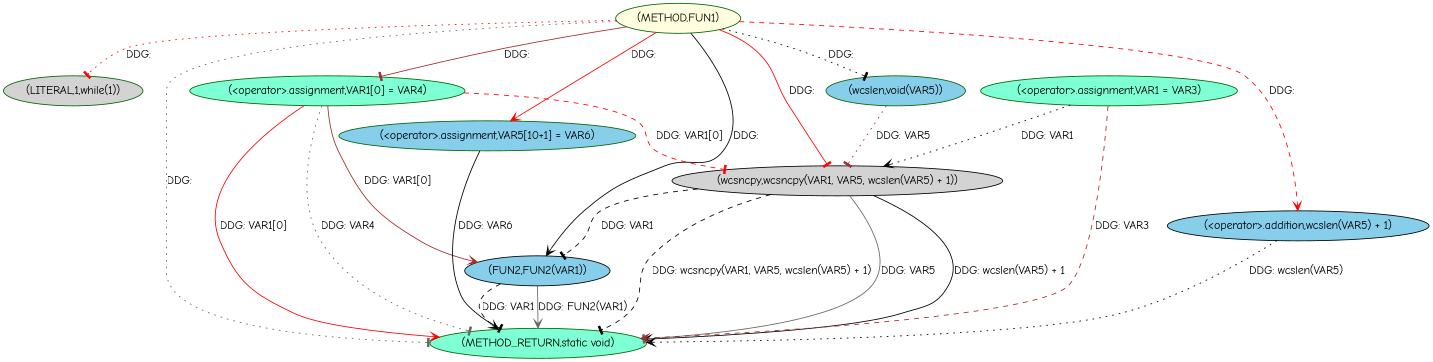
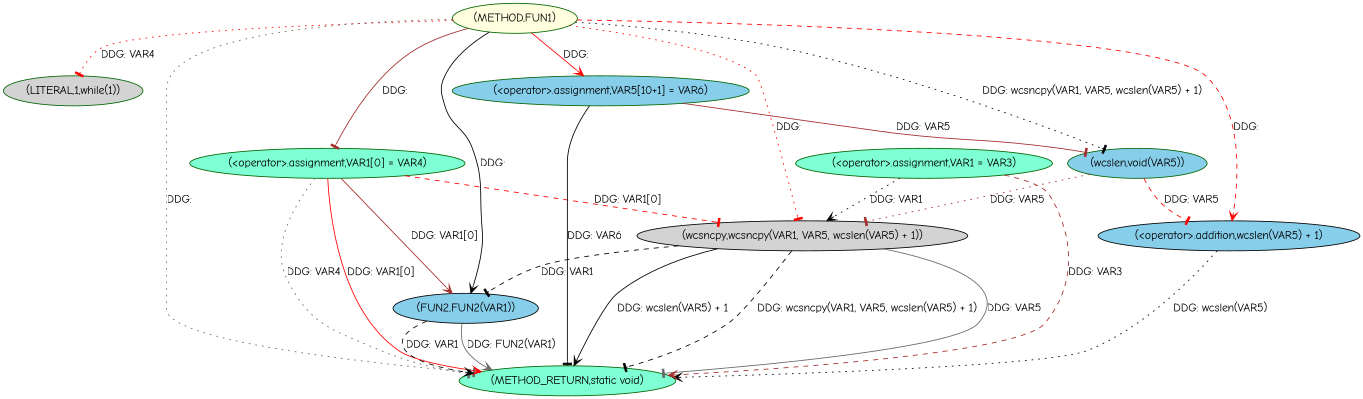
edge "(METHOD,FUN1)" -> "(LITERAL,1,while(1))": label "DDG: " -> "DDG: VAR4"
edge "(METHOD,FUN1)" -> "(wcslen,void(VAR5))": label "DDG: " -> "DDG: wcsncpy(VAR1, VAR5, wcslen(VAR5) + 1)"
edge "(METHOD,FUN1)" -> "(wcsncpy,wcsncpy(VAR1, VAR5, wcslen(VAR5) + 1))": style solid -> dotted
edge "(<operator>.assignment,VAR5[10+1] = VAR6)" -> "(wcslen,void(VAR5))": added, label "DDG: VAR5"
edge "(wcslen,void(VAR5))" -> "(<operator>.addition,wcslen(VAR5) + 1)": added, label "DDG: VAR5"
